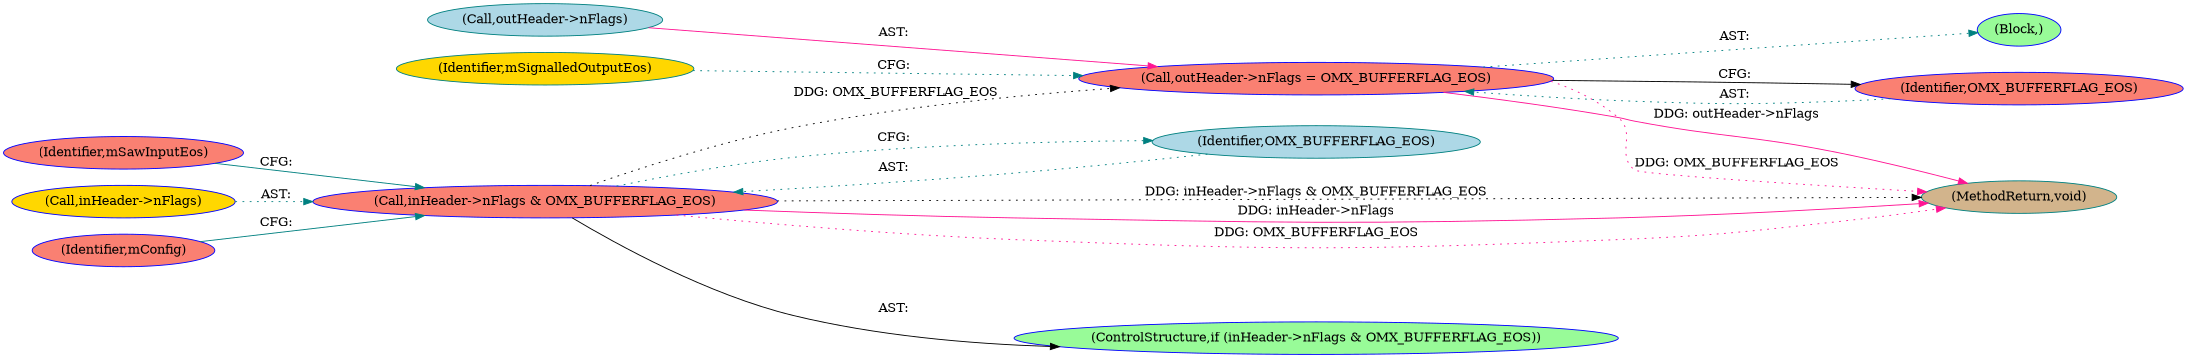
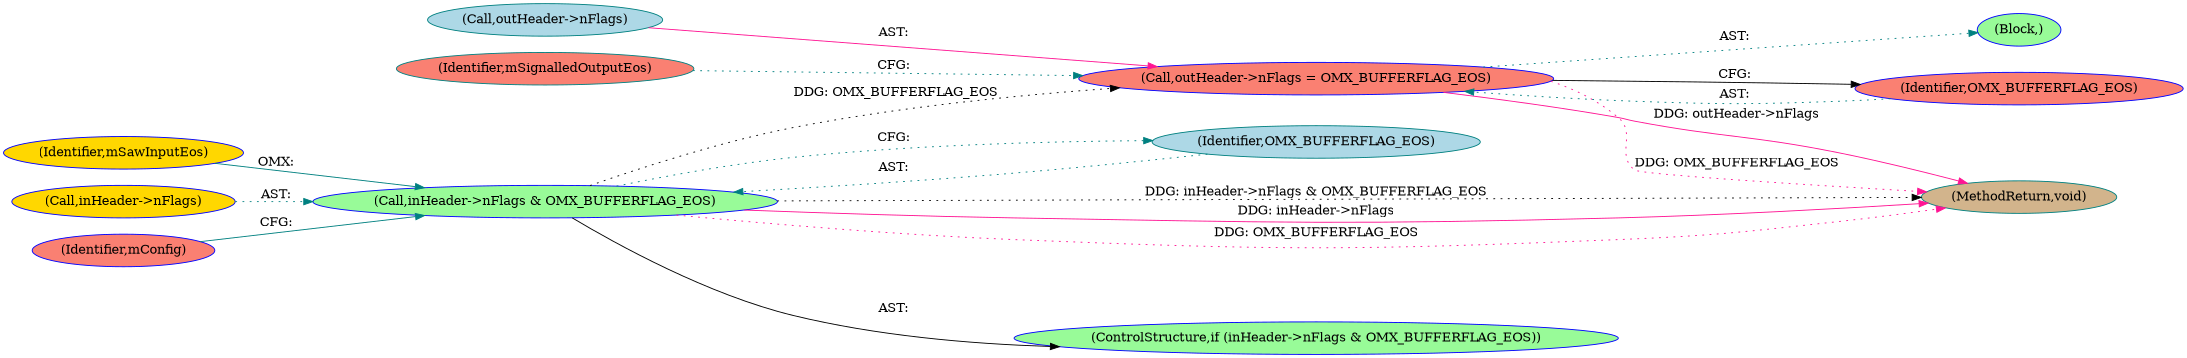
node "(Identifier,mSignalledOutputEos)": fillcolor gold -> salmon
node "(Identifier,mSawInputEos)": fillcolor salmon -> gold
edge "(Identifier,mSawInputEos)" -> "(Call,inHeader->nFlags & OMX_BUFFERFLAG_EOS)": label "CFG: " -> "OMX: "
node "(Call,inHeader->nFlags & OMX_BUFFERFLAG_EOS)": fillcolor salmon -> palegreen
